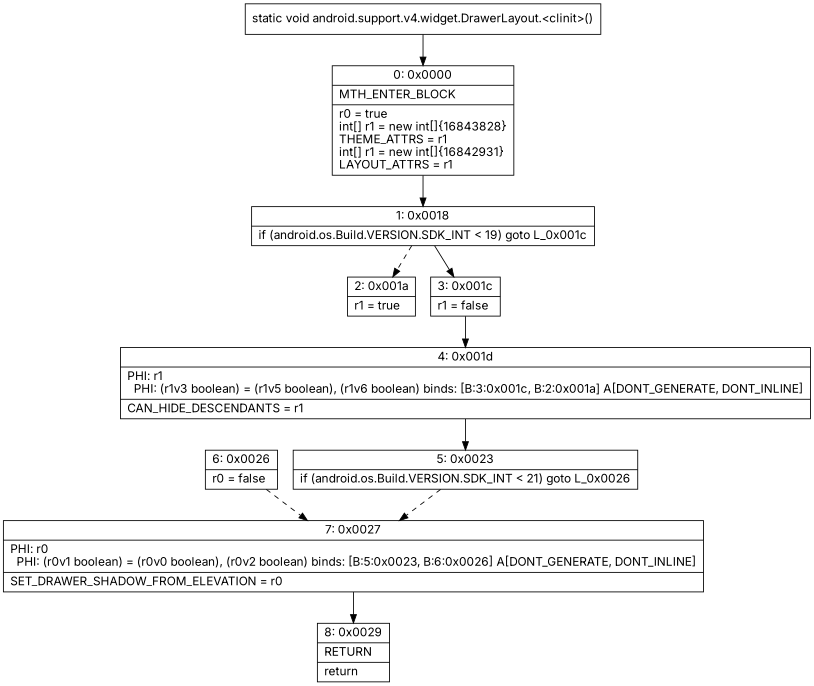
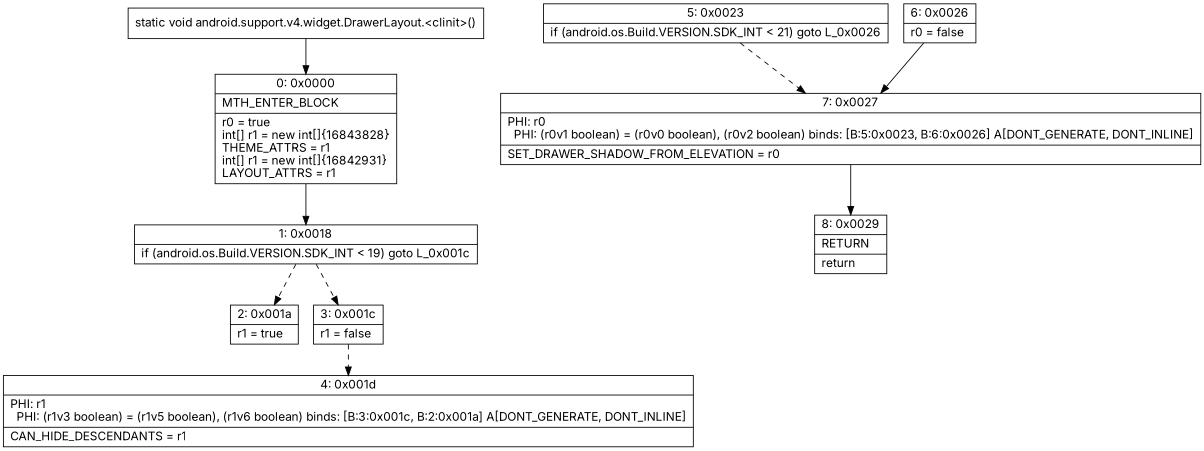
edge "1: 0x0018" -> "3: 0x001c": style solid -> dashed
edge "3: 0x001c" -> "4: 0x001d": style solid -> dashed
edge "4: 0x001d" -> "5: 0x0023": removed
edge "6: 0x0026" -> "7: 0x0027": style dashed -> solid
